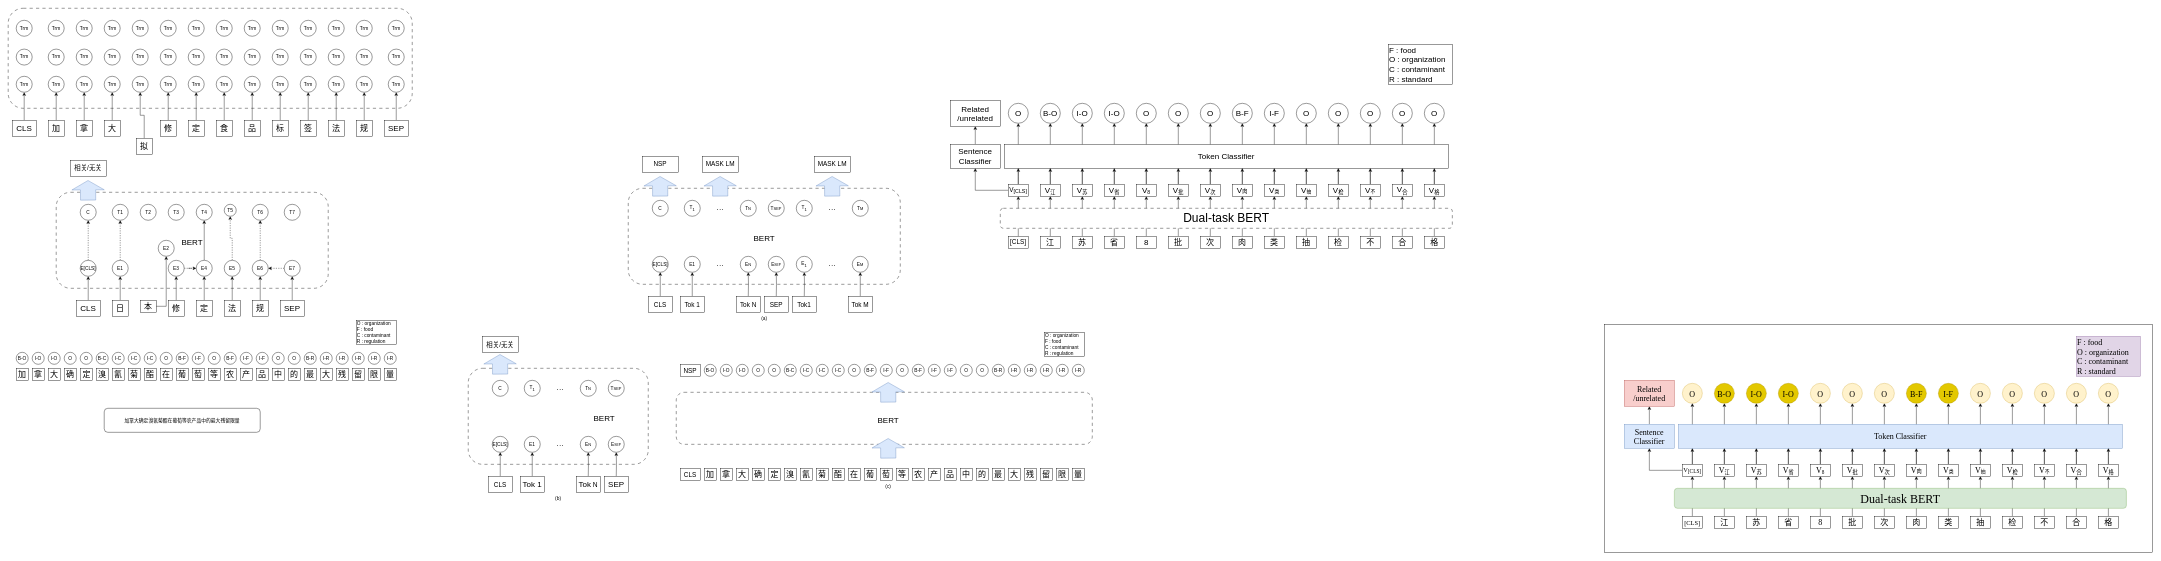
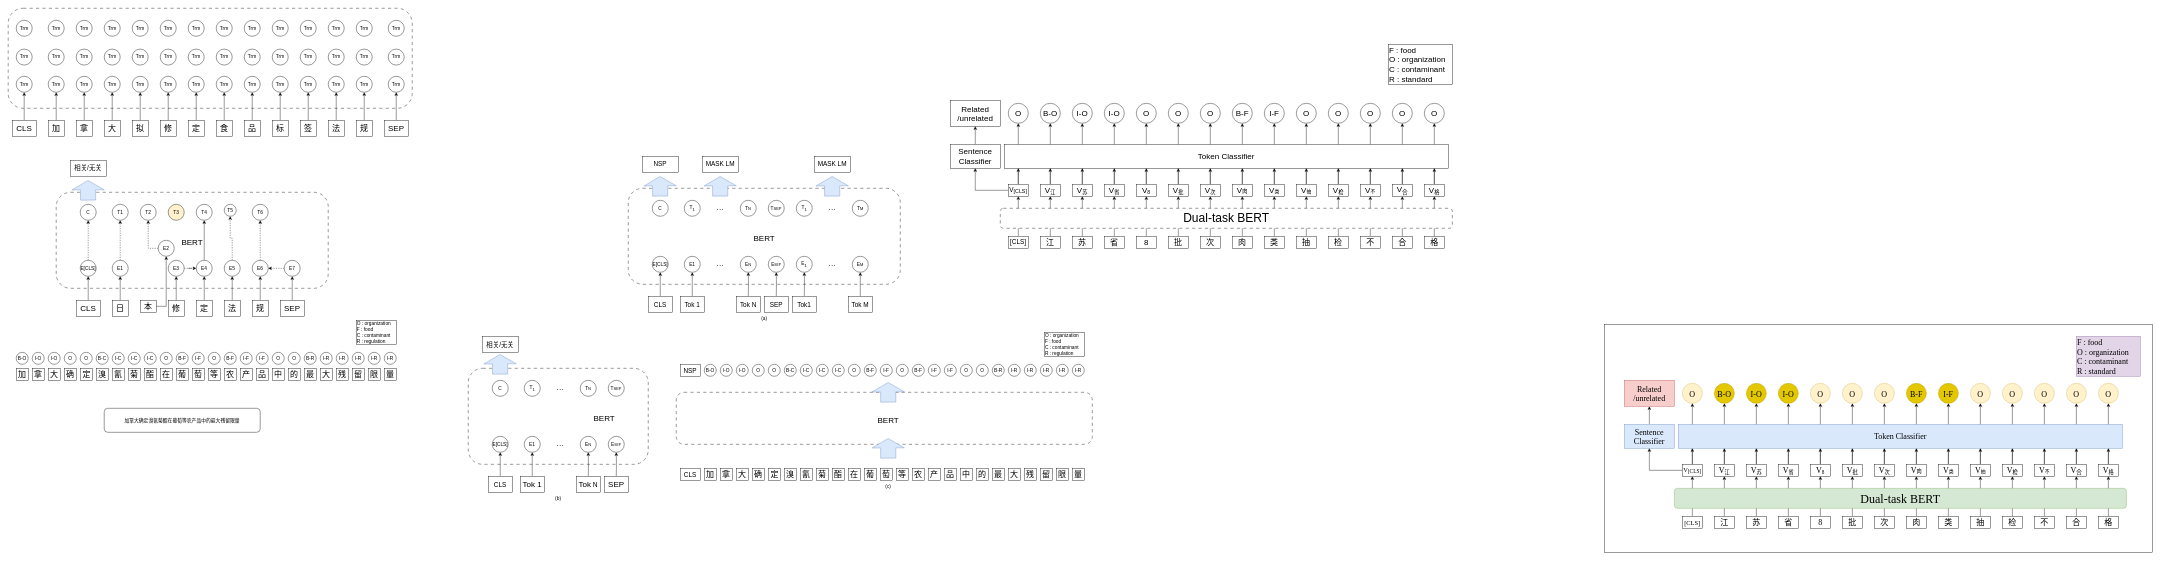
node "拟": moved (144, 146) -> (140, 128)
node "T3": fillcolor #ffffff -> #fff2cc
node "T7": removed
edge "E2" -> "T2": added
